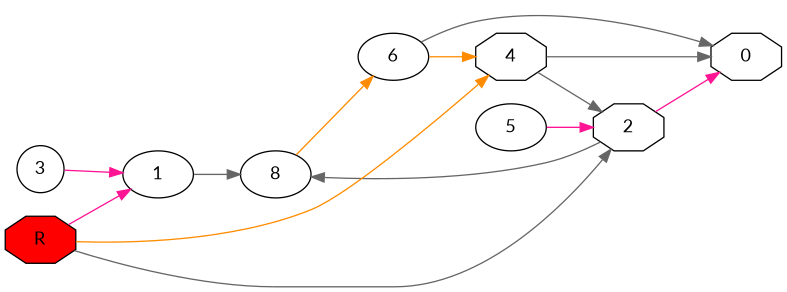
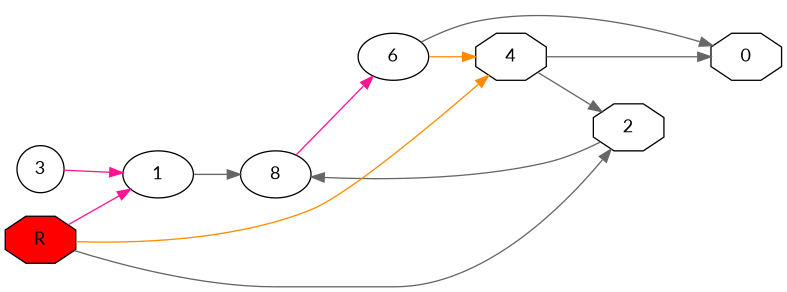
edge "2" -> "0": removed
edge "8" -> "6": color darkorange -> deeppink
node "5": removed
